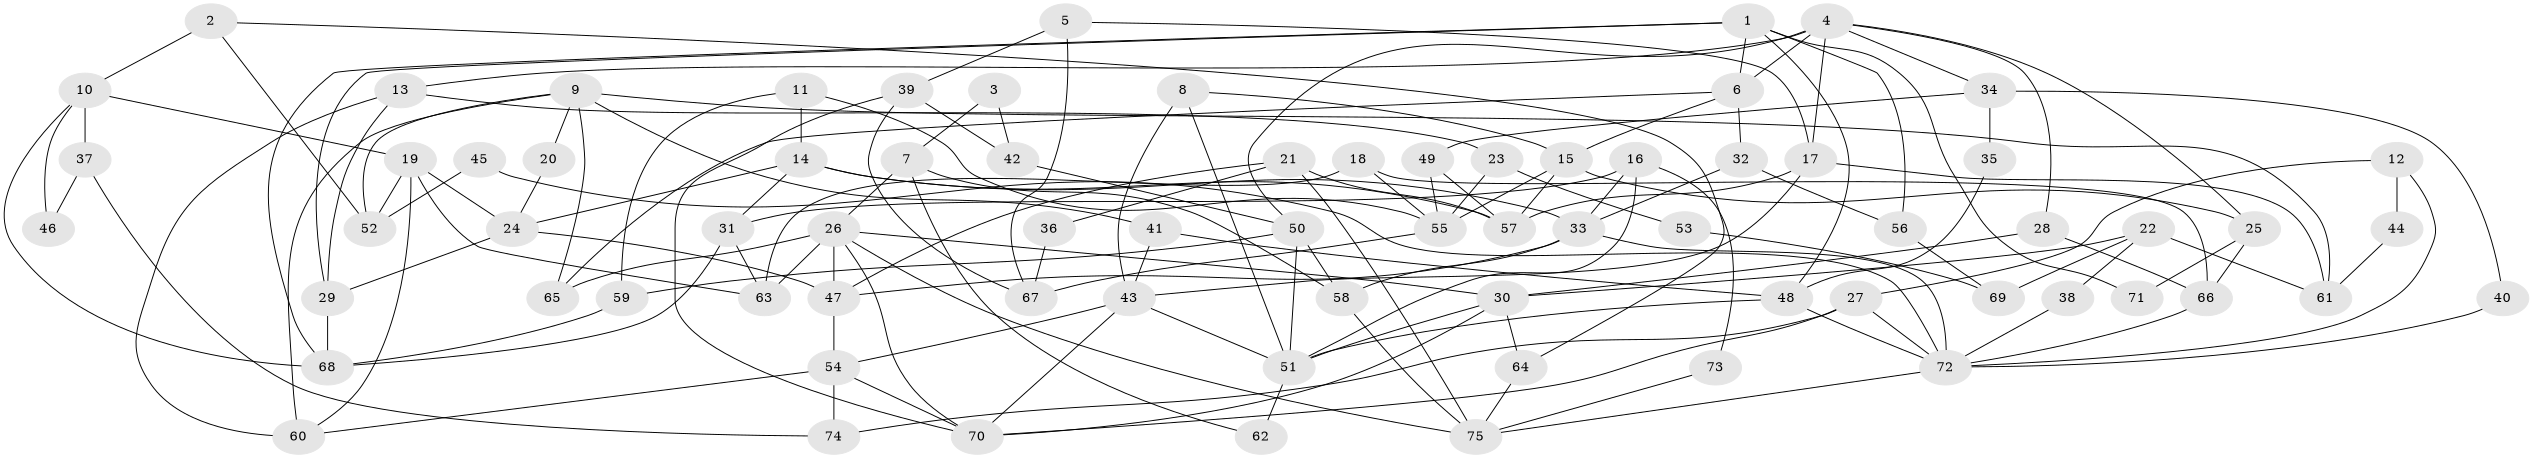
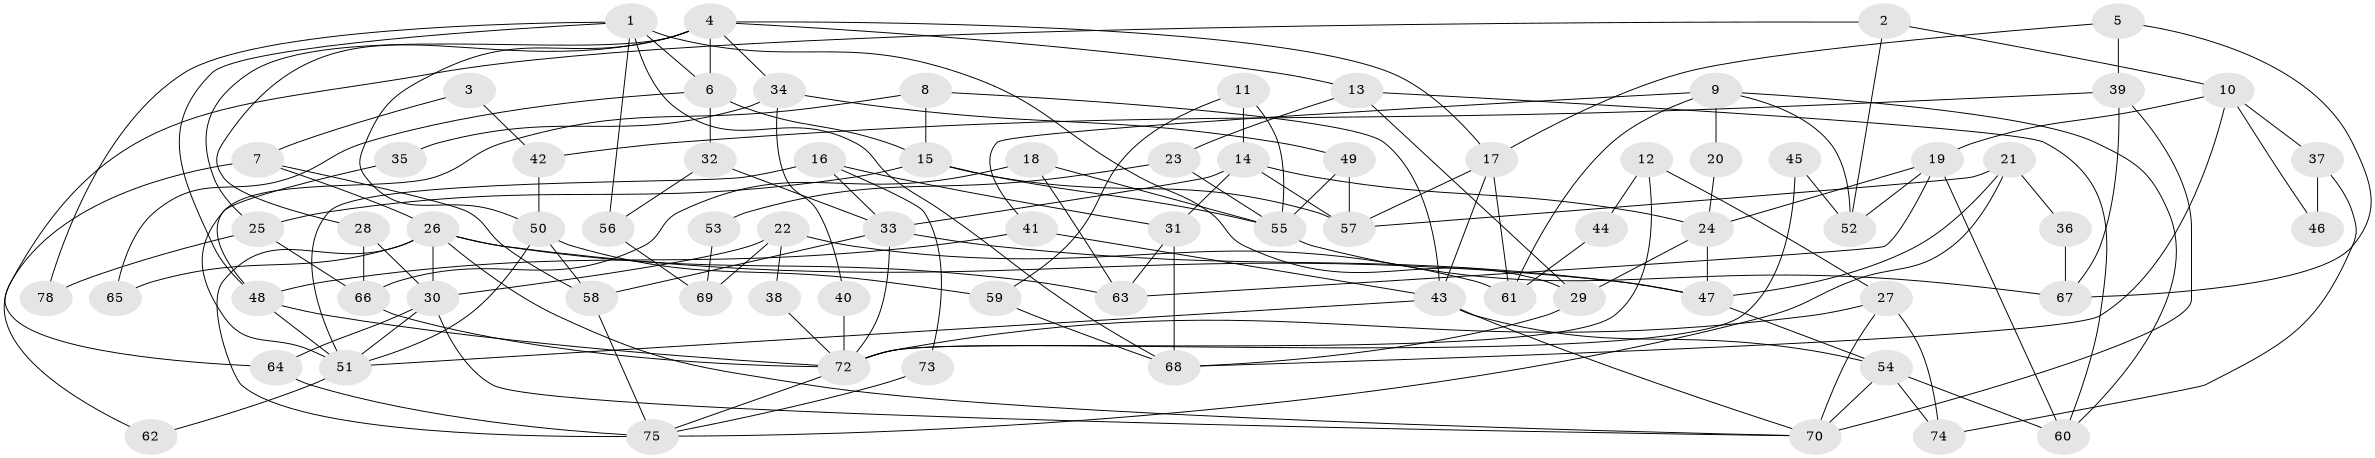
edge "9" -- "65": removed
node "71": label "71" -> "78"
